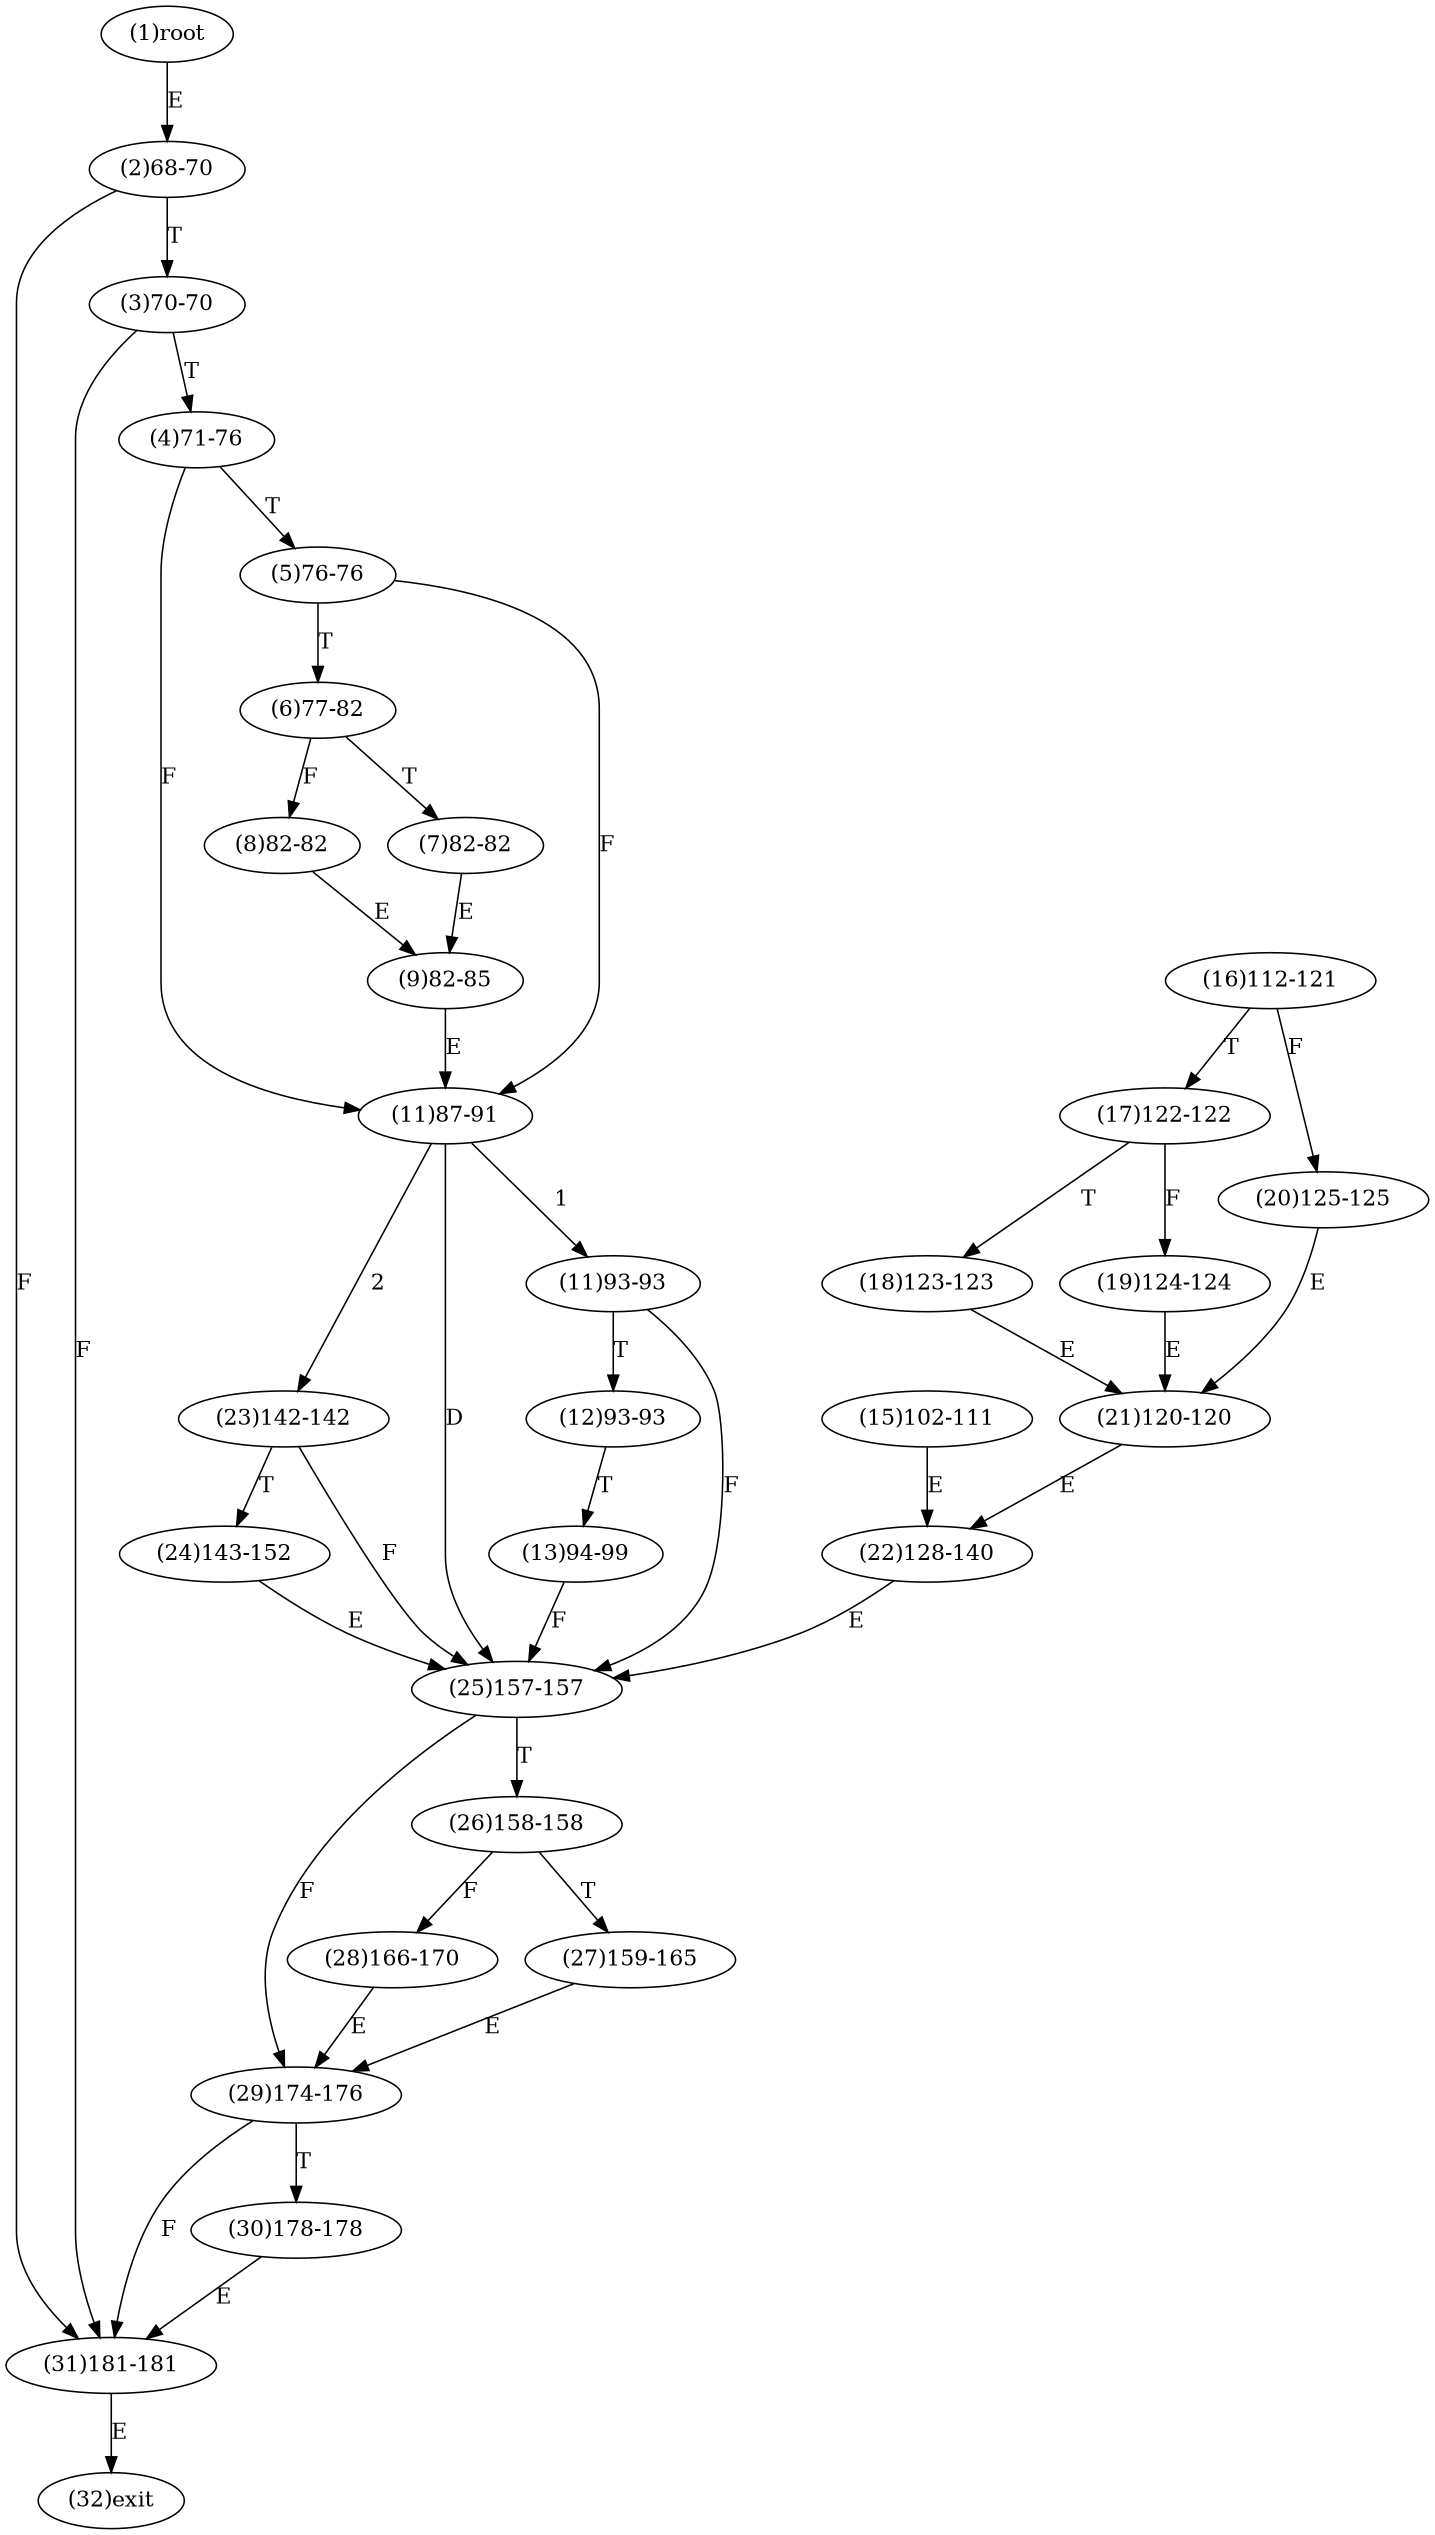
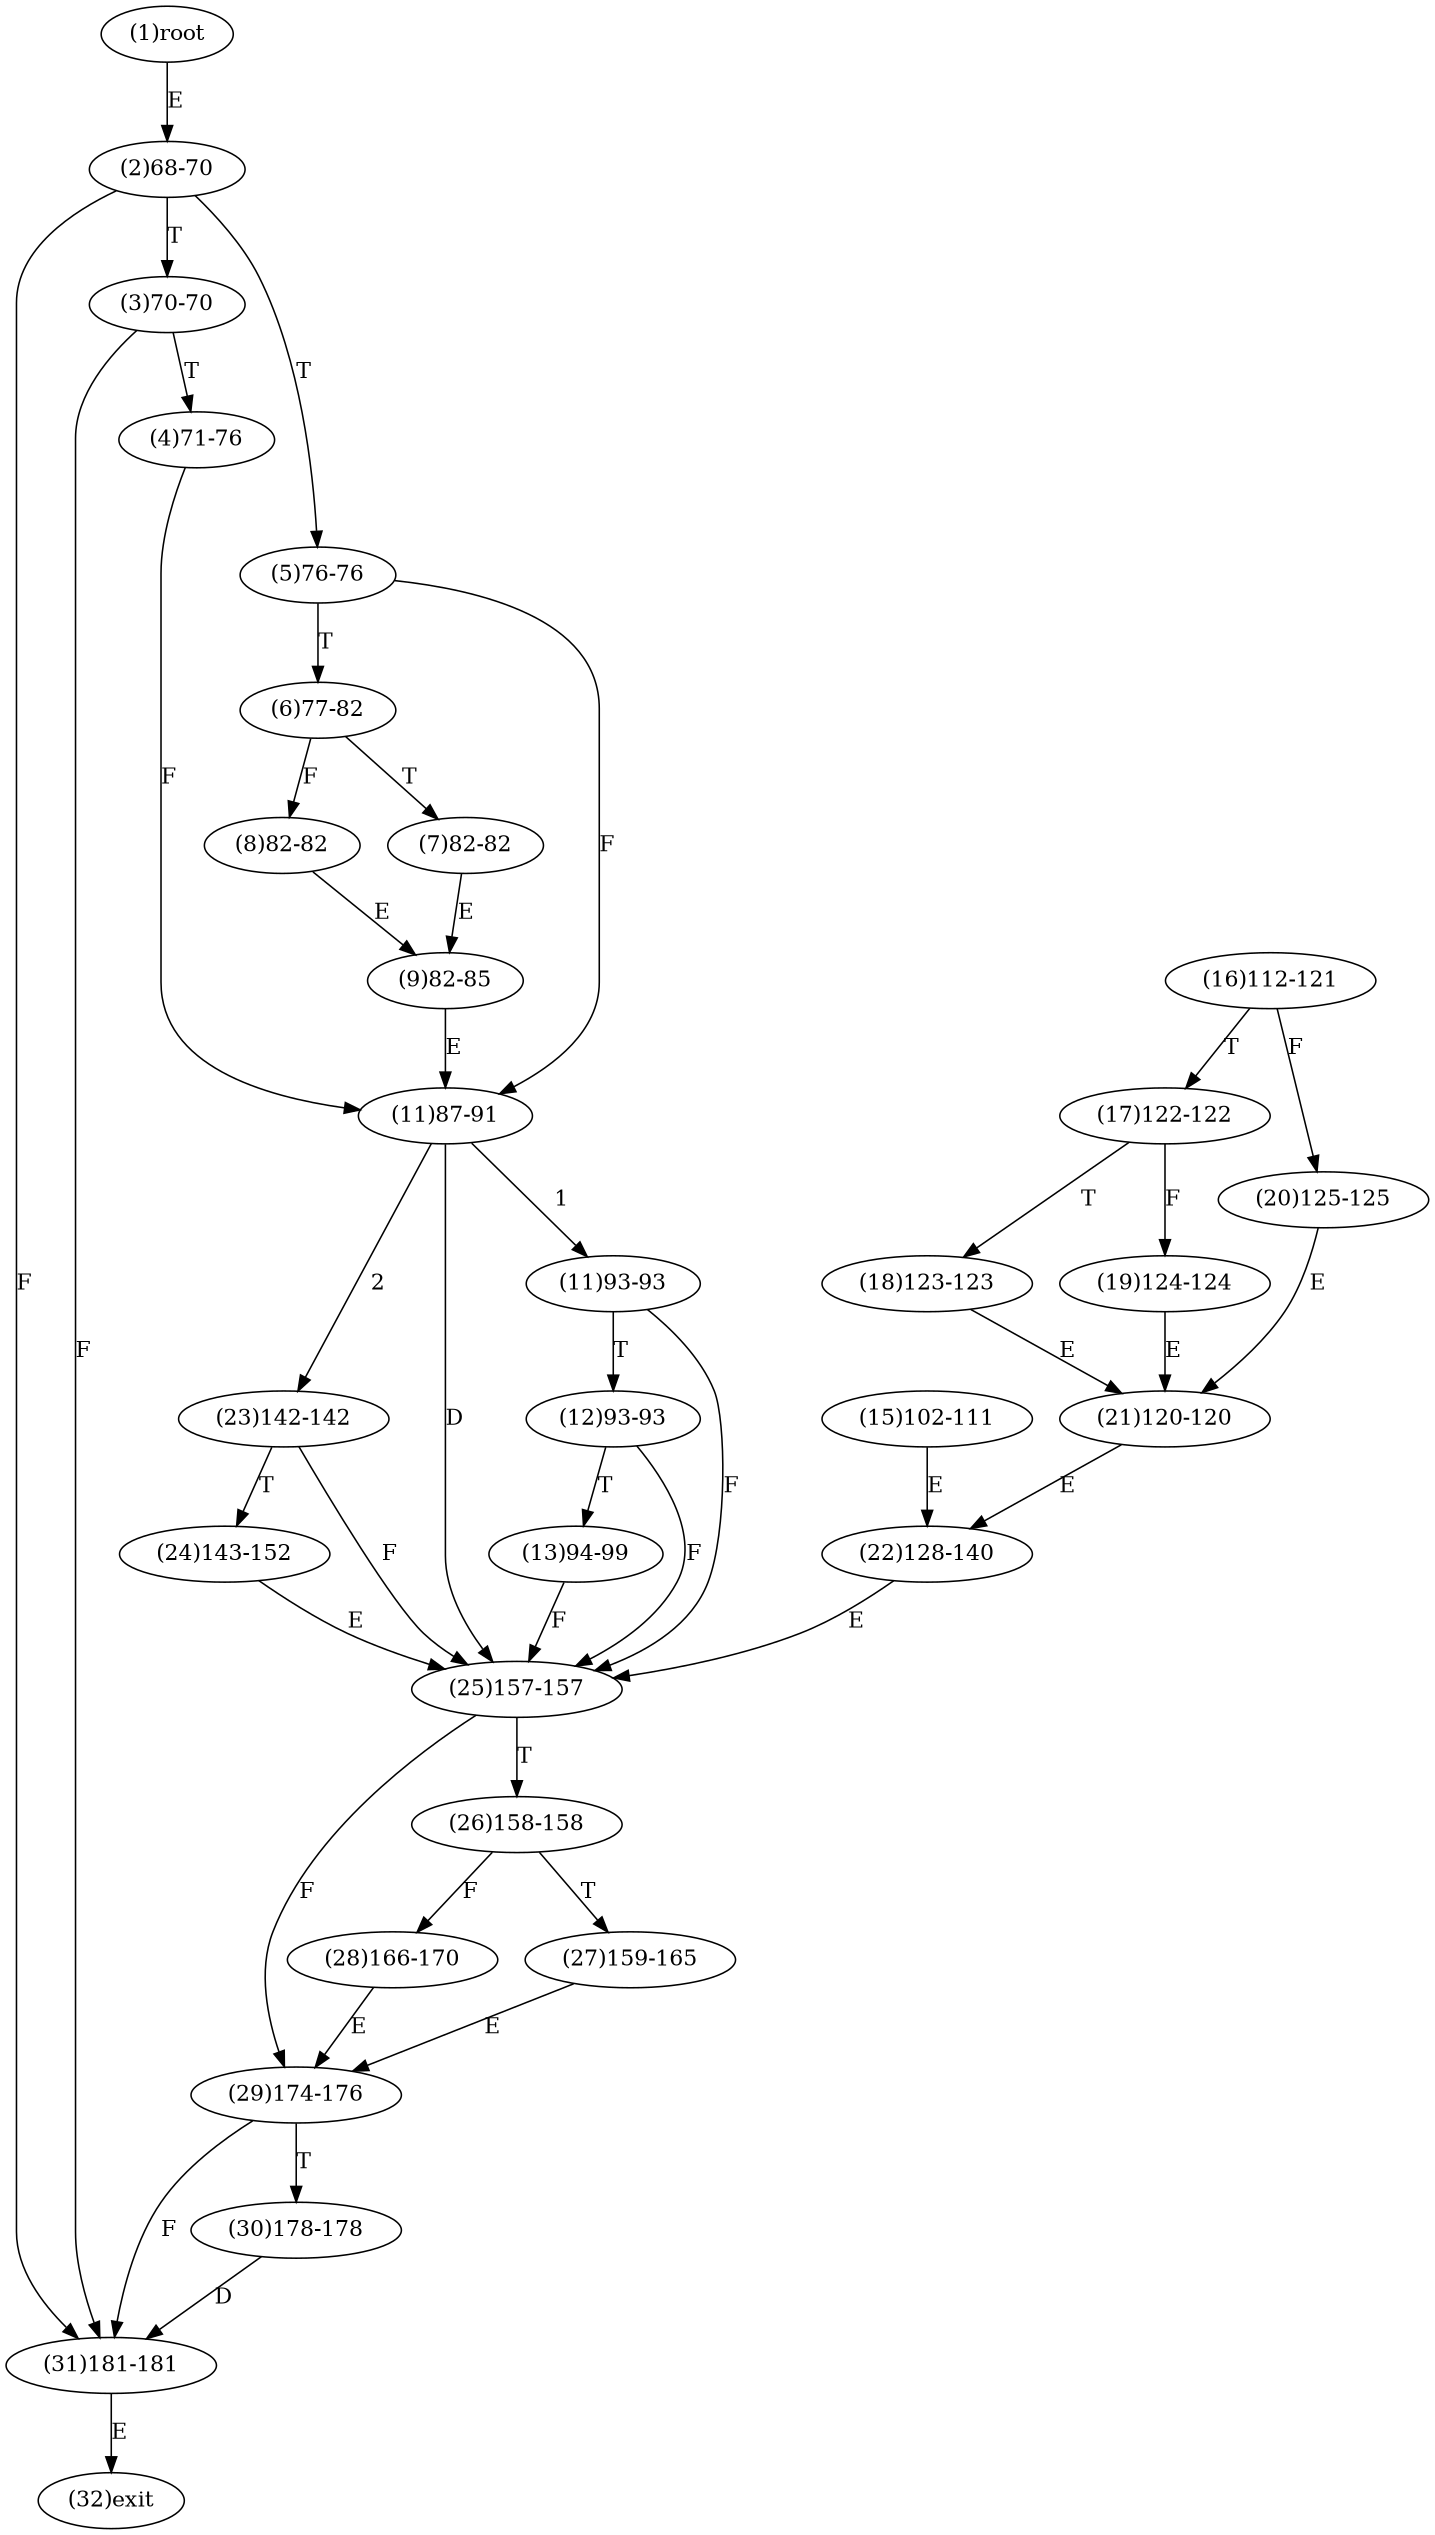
edge "(4)71-76" -> "(5)76-76": now "(2)68-70" -> "(5)76-76"
edge "(12)93-93" -> "(25)157-157": added, label "F"
edge "(30)178-178" -> "(31)181-181": label "E" -> "D"
